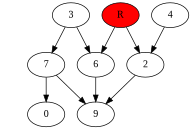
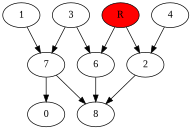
node "1": added
node "9": label "9" -> "8"
